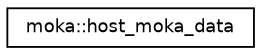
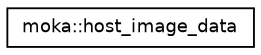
node "moka::host_moka_data": label "moka::host_moka_data" -> "moka::host_image_data"
